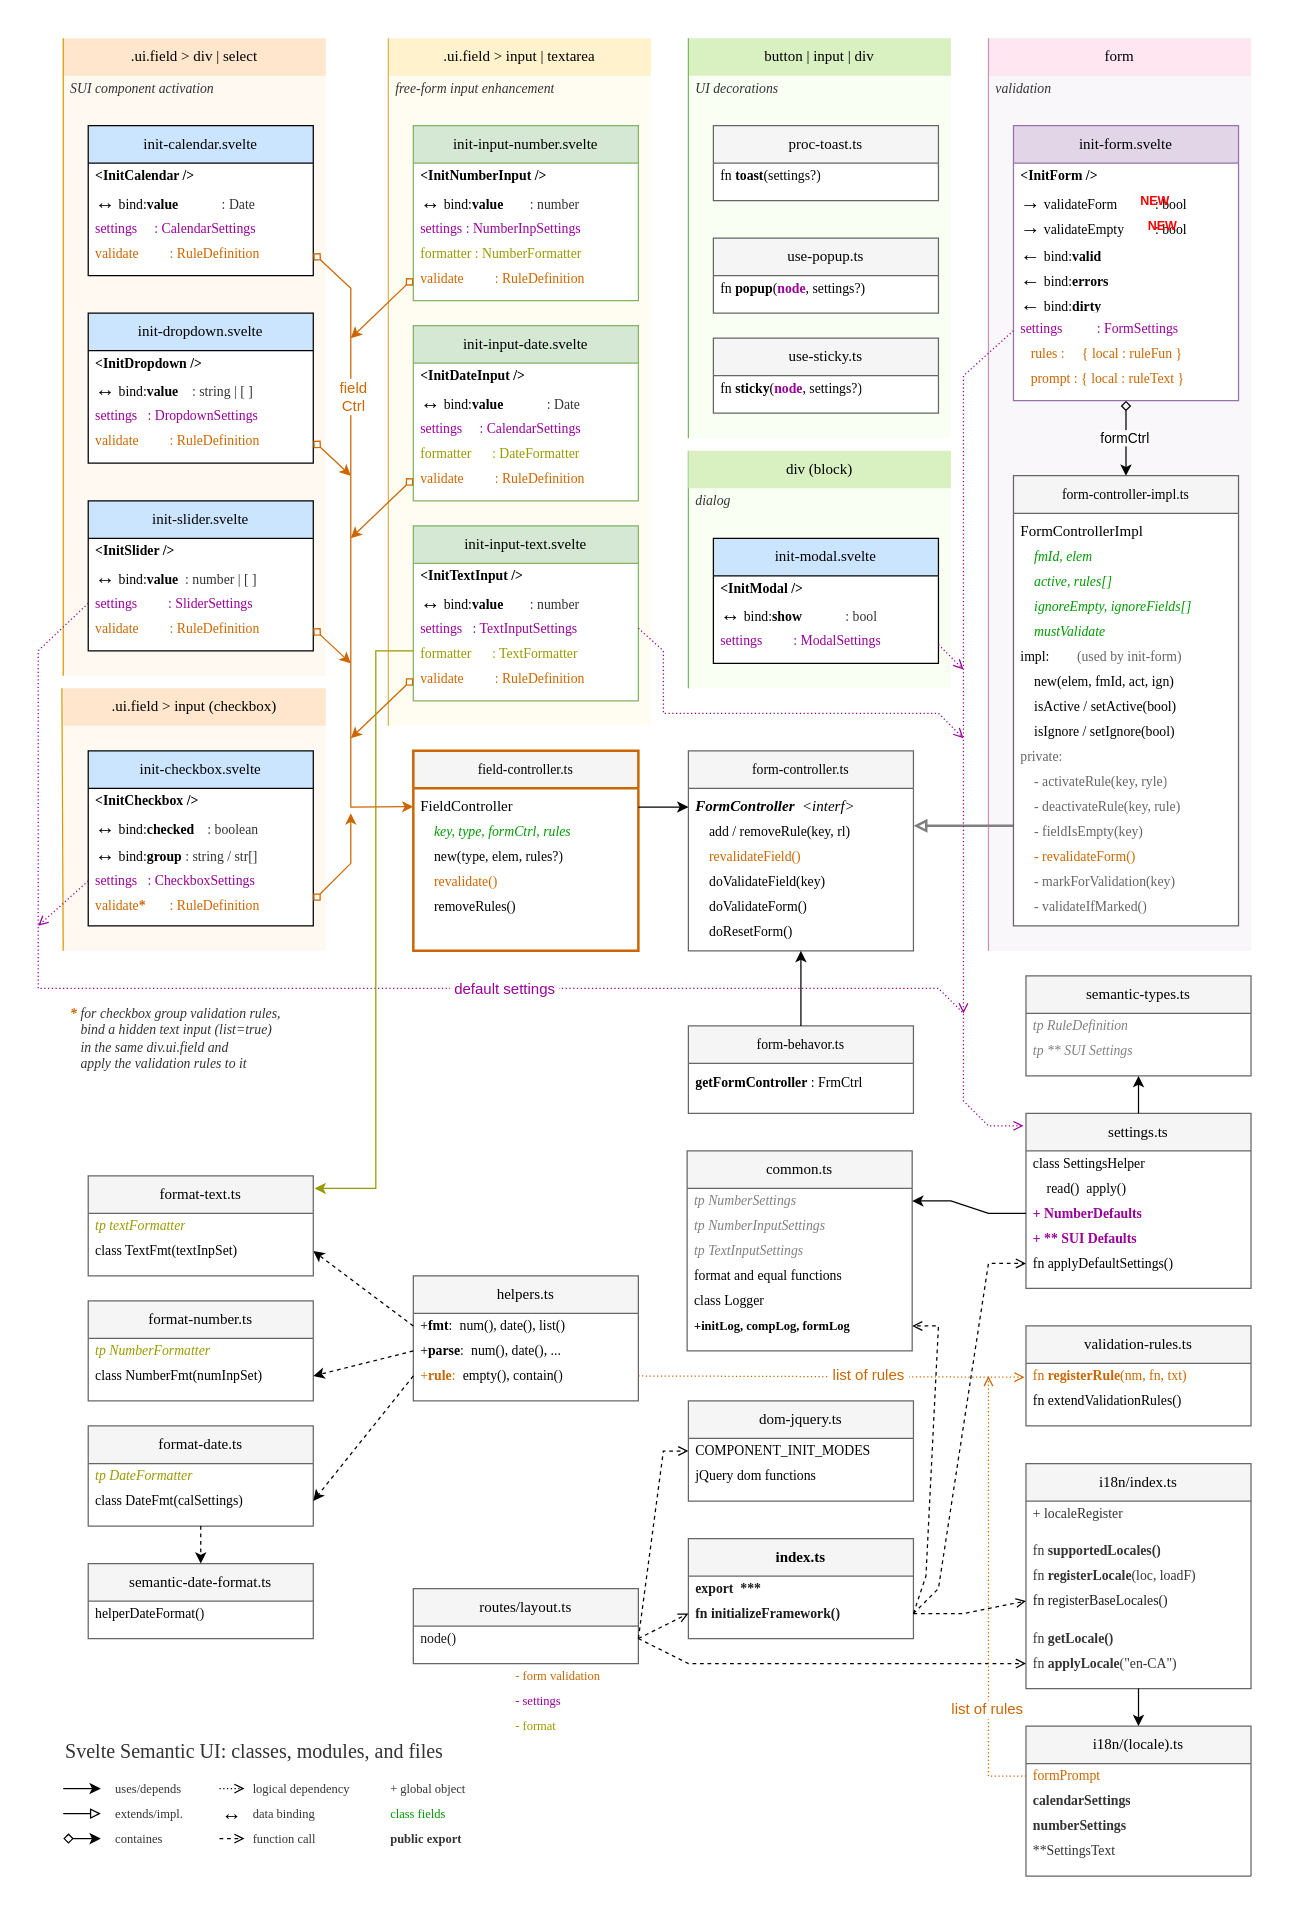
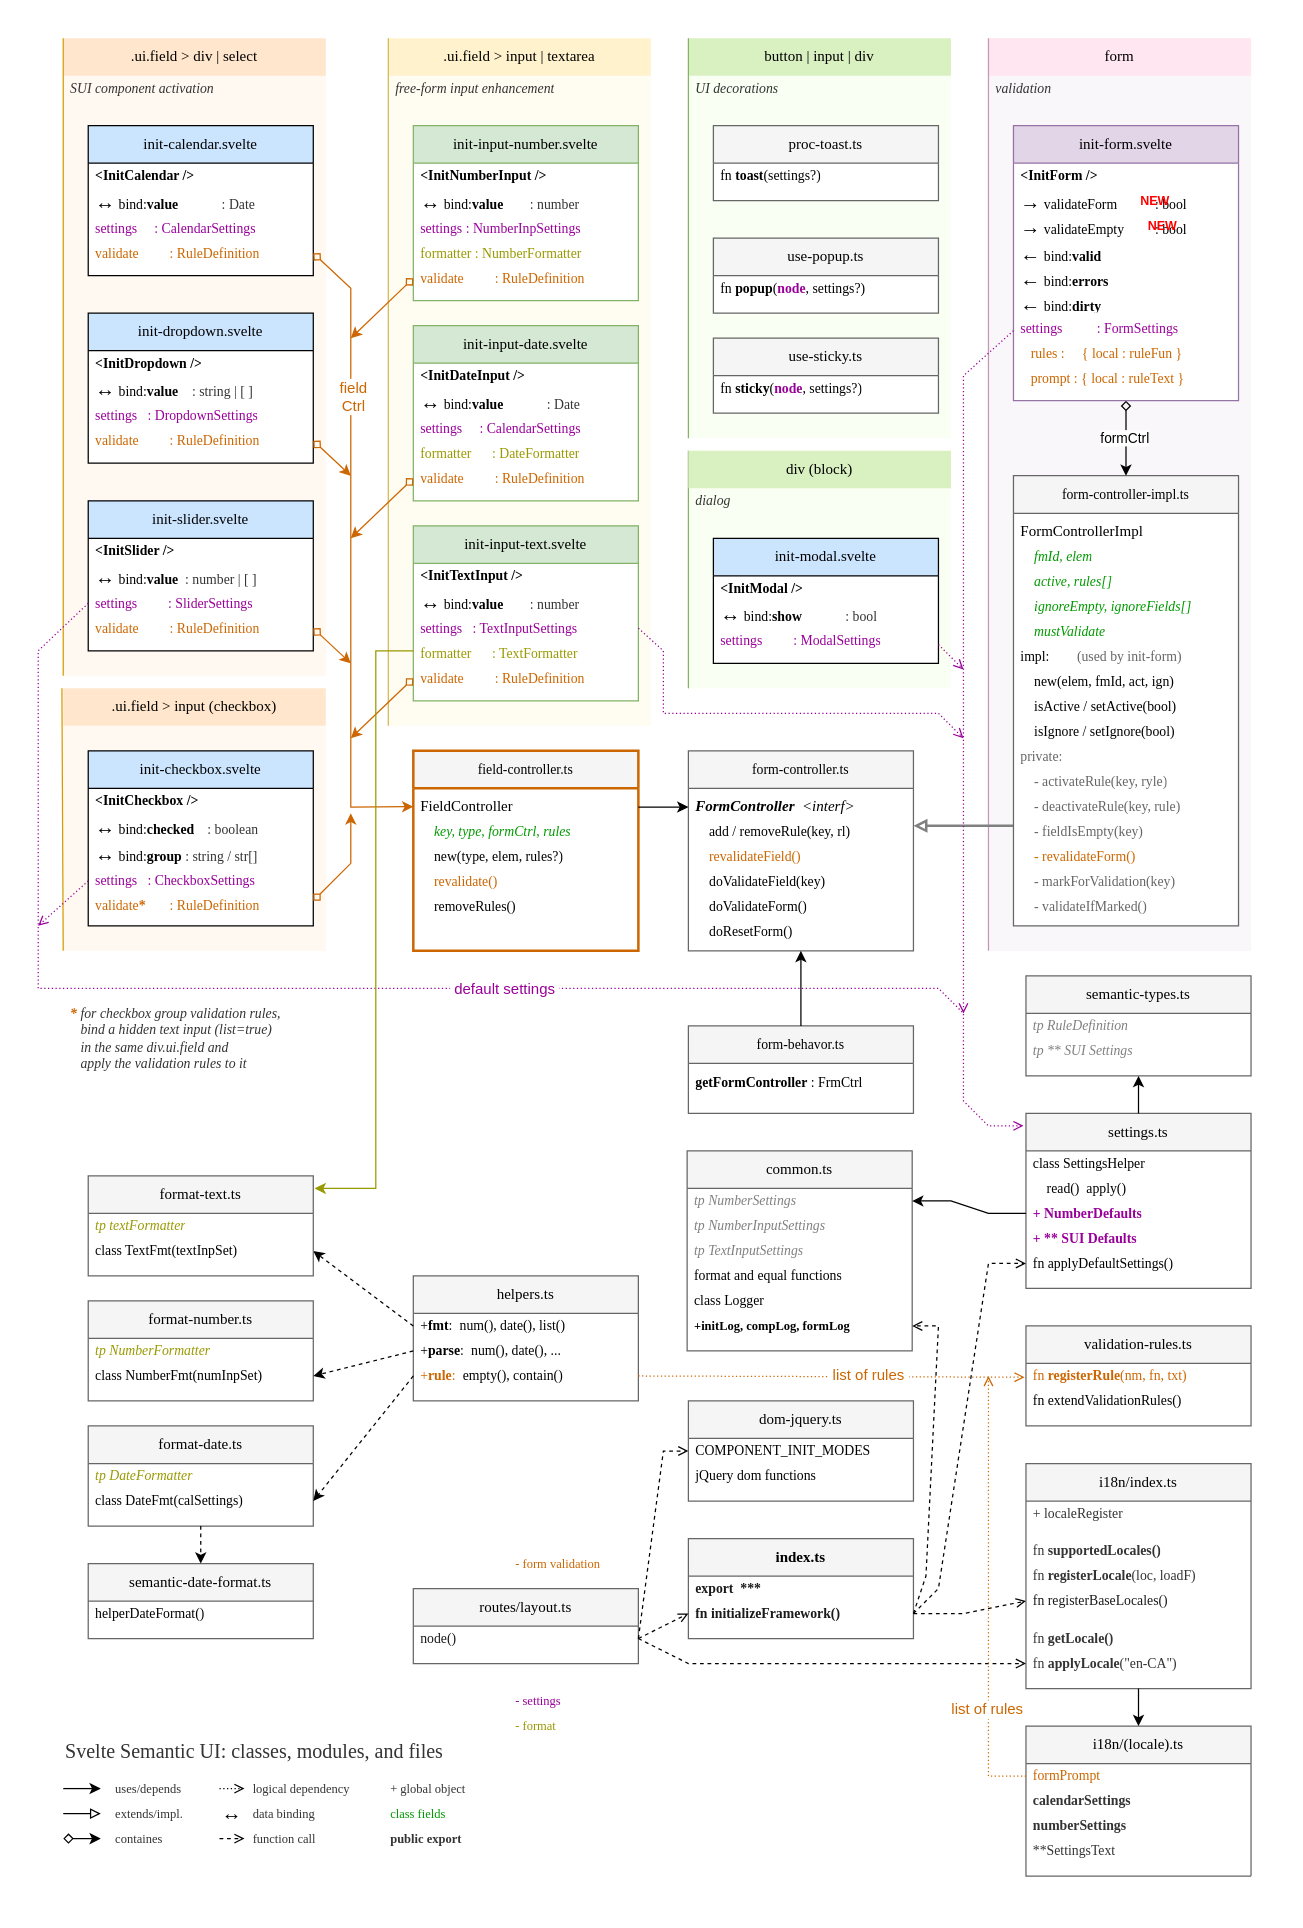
node "- form validation": moved (576, 1676) -> (576, 1563)
